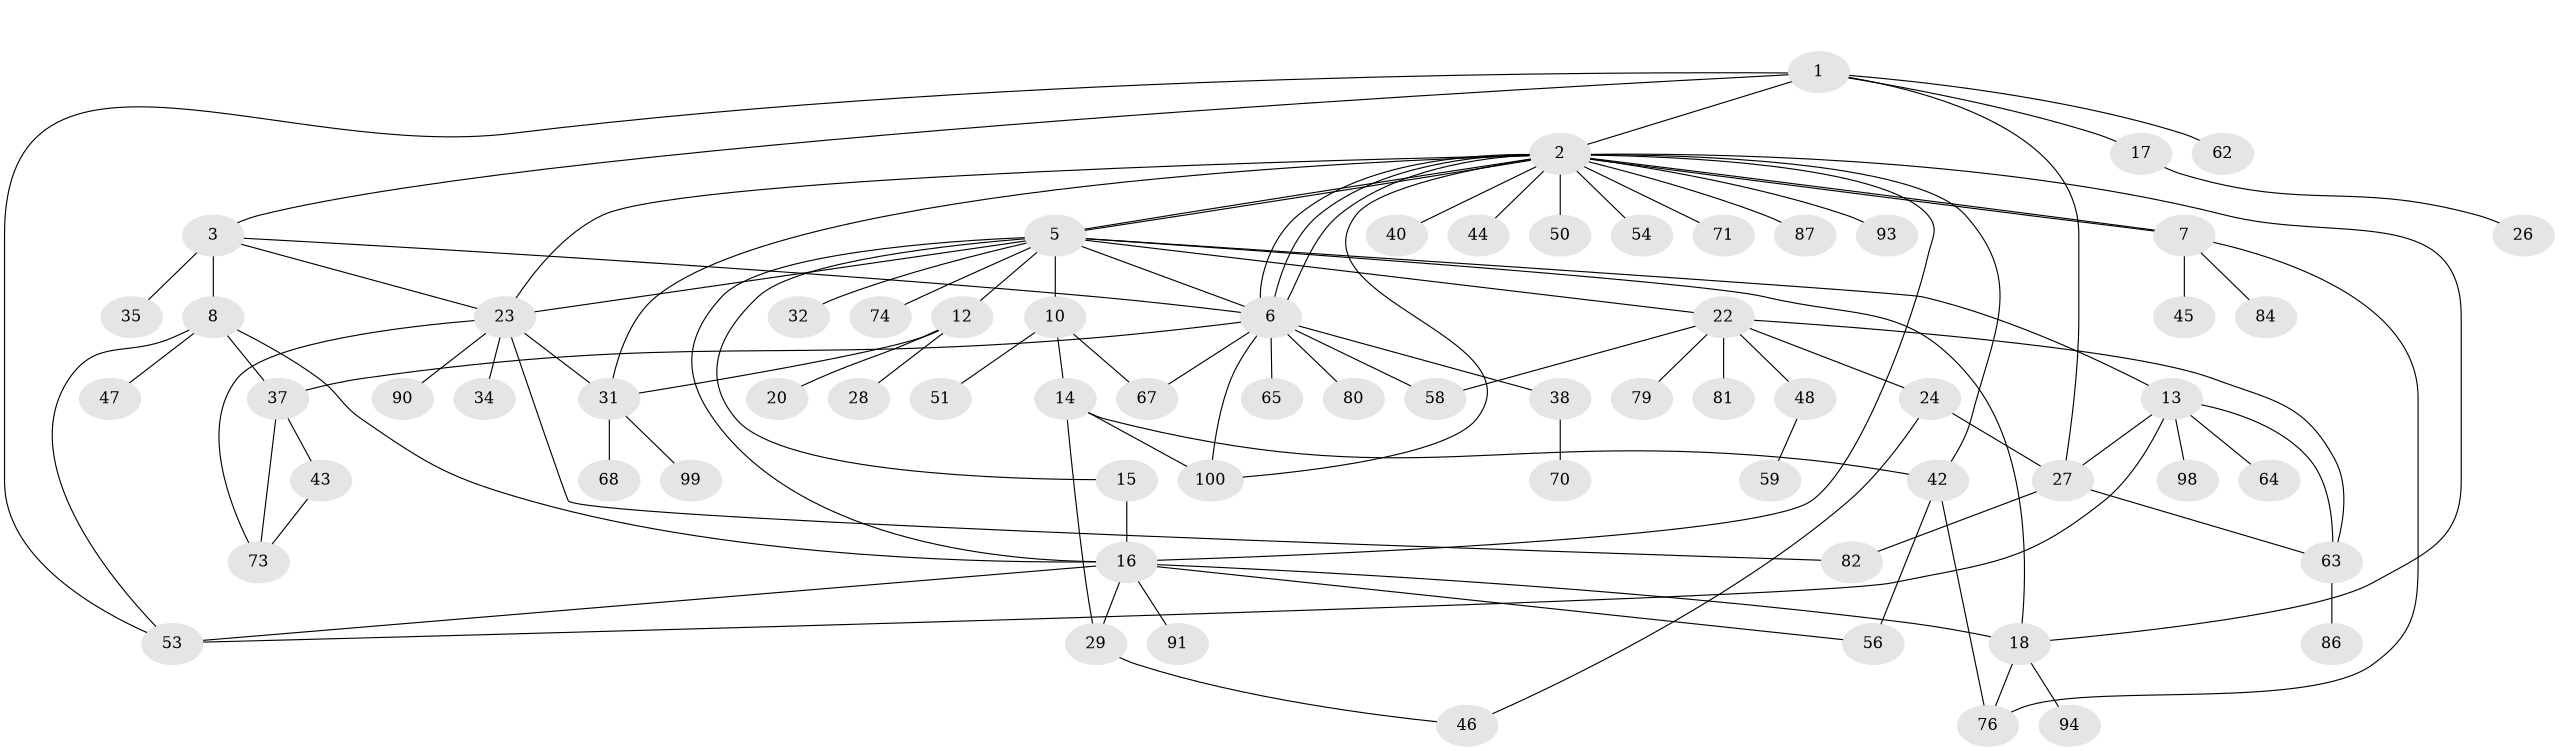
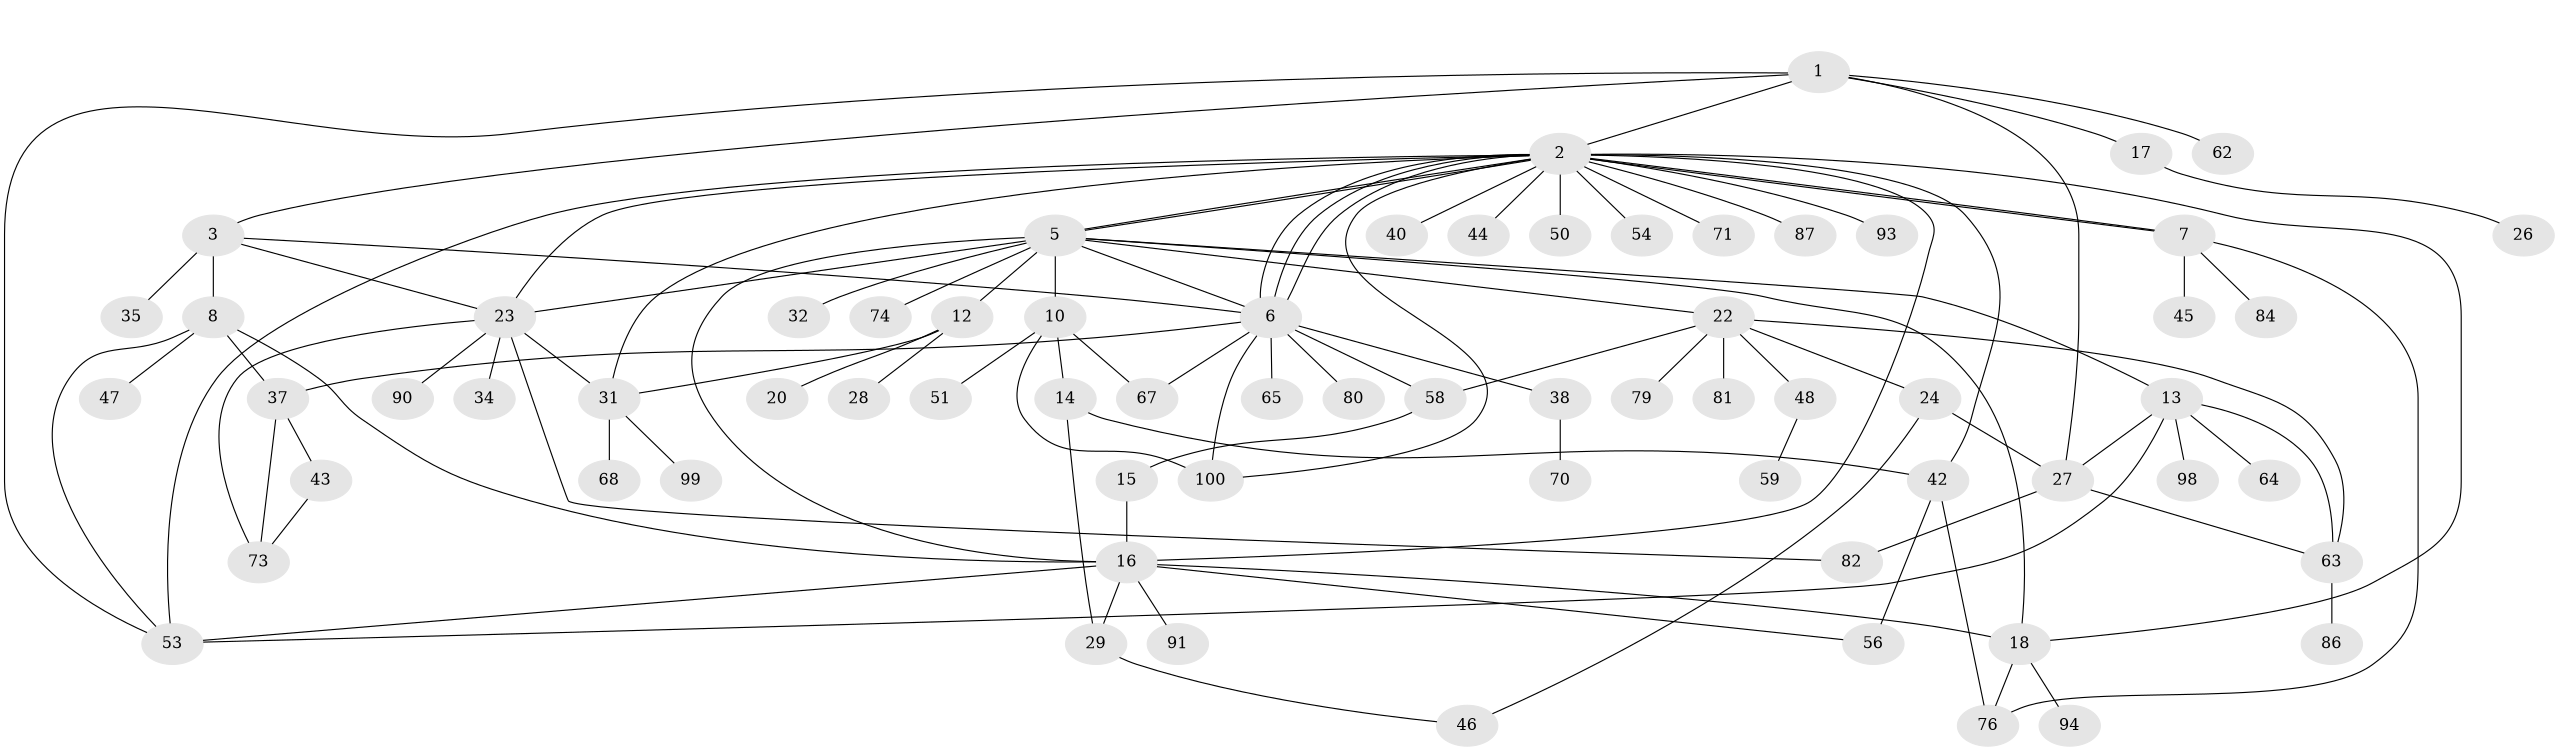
edge "2" -- "53": added
edge "5" -- "15": now "58" -- "15"
edge "14" -- "100": now "10" -- "100"
